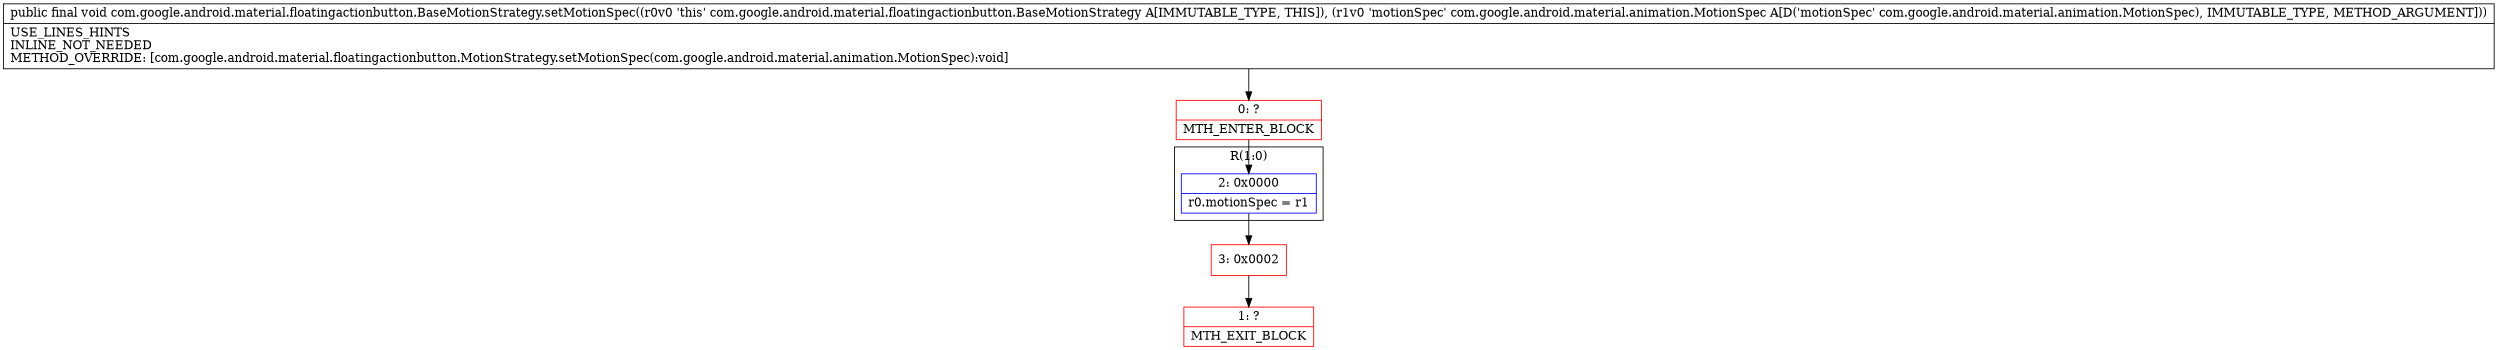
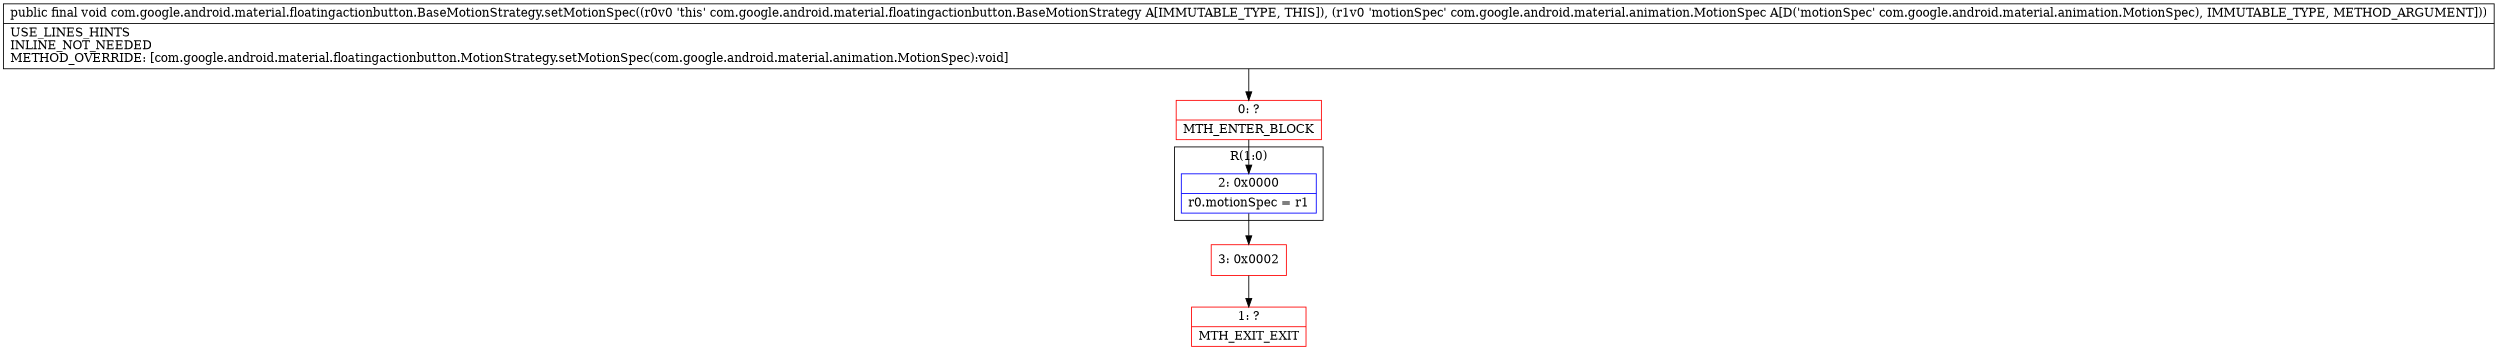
node "1: ?": text "MTH_EXIT_BLOCK" -> "MTH_EXIT_EXIT"
